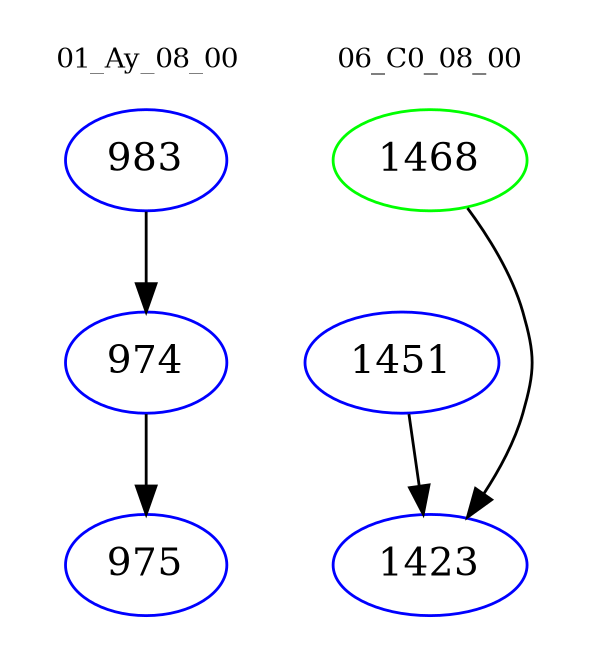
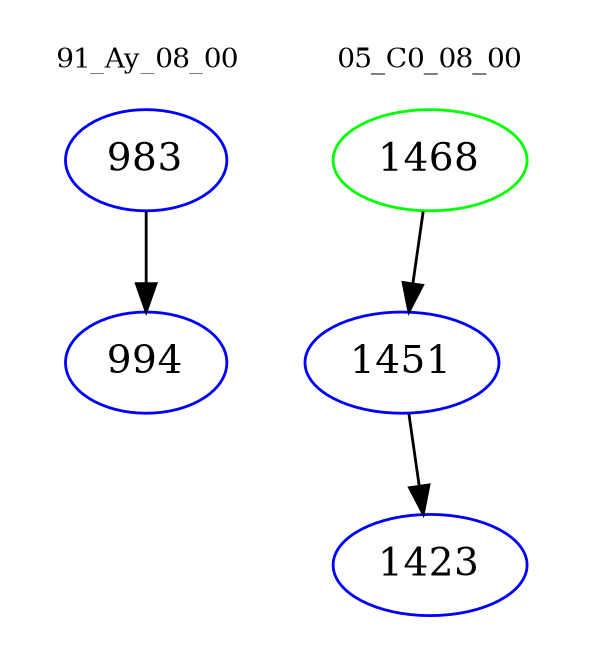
cluster "01_Ay_08_00": label "01_Ay_08_00" -> "91_Ay_08_00"
cluster "06_C0_08_00": label "06_C0_08_00" -> "05_C0_08_00"
edge "1468" -> "1423": now "1468" -> "1451"
node "974": label "974" -> "994"
node "975": removed
